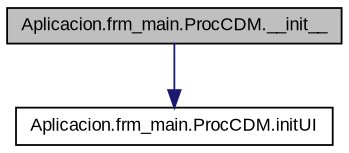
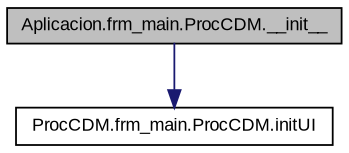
node "Aplicacion.frm_main.ProcCDM.initUI": label "Aplicacion.frm_main.ProcCDM.initUI" -> "ProcCDM.frm_main.ProcCDM.initUI"
